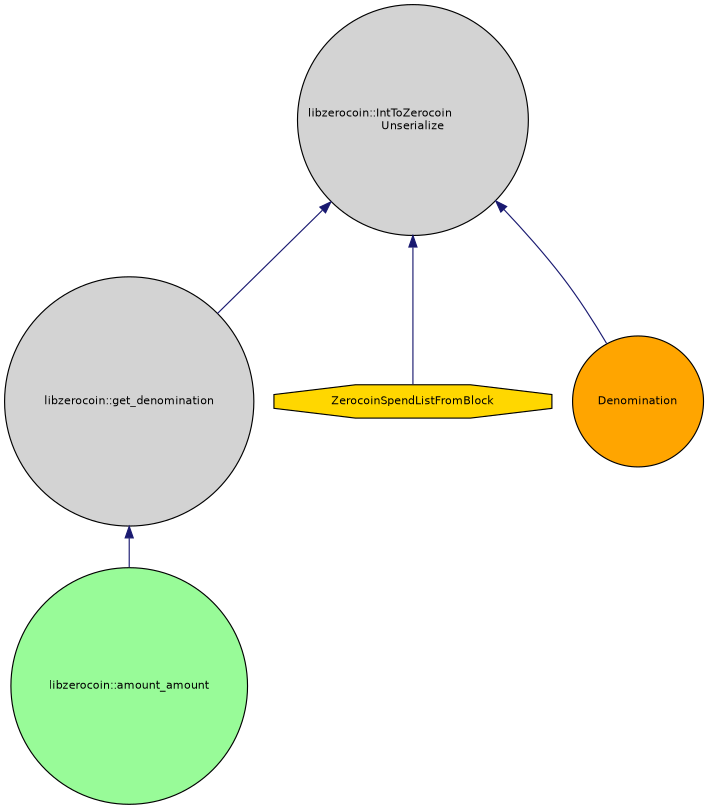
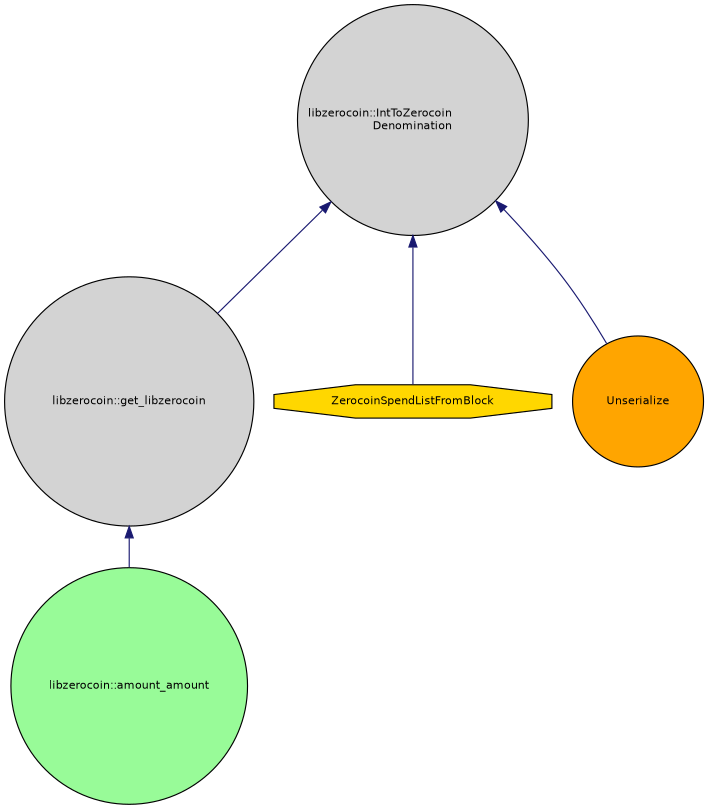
node "libzerocoin::IntToZerocoin Unserialize": label "libzerocoin::IntToZerocoin Unserialize" -> "libzerocoin::IntToZerocoin Denomination"
node "libzerocoin::get_denomination": label "libzerocoin::get_denomination" -> "libzerocoin::get_libzerocoin"
node "Denomination": label "Denomination" -> "Unserialize"
